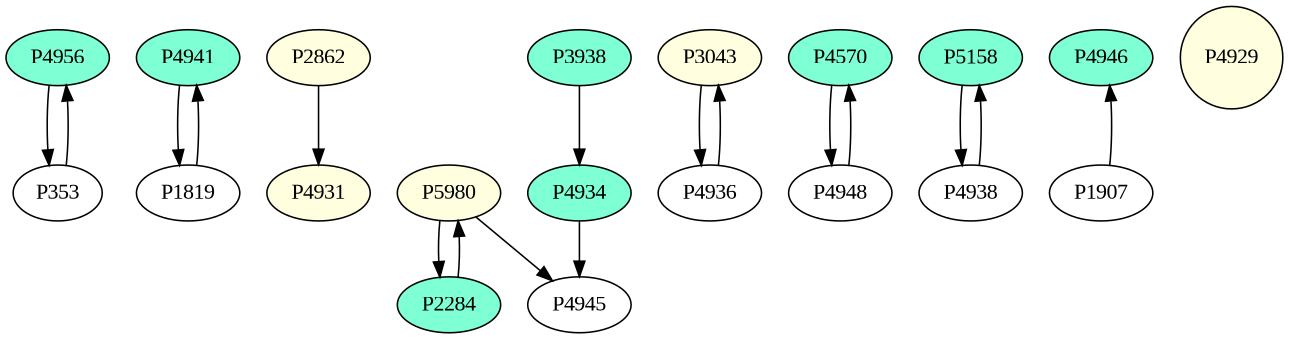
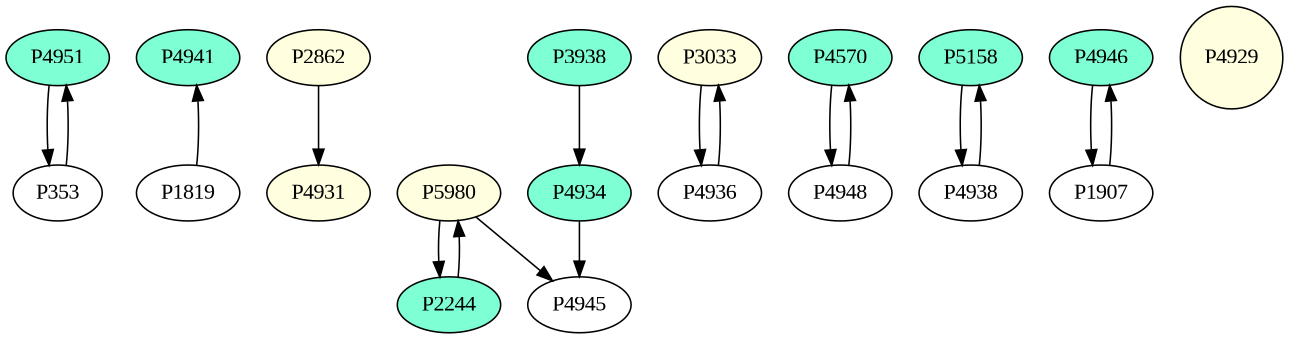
node "P4956": label "P4956" -> "P4951"
node "P3043": label "P3043" -> "P3033"
edge "P4941" -> "P1819": removed
edge "P4946" -> "P1907": added
node "P2284": label "P2284" -> "P2244"
